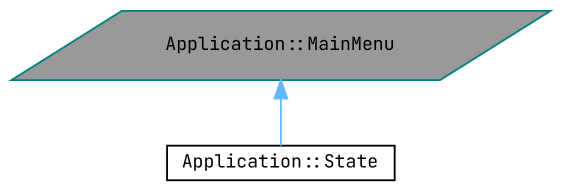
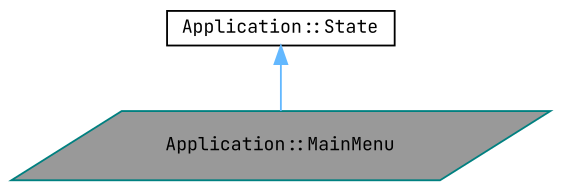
edge "Application::State" -> "Application::MainMenu": reversed
